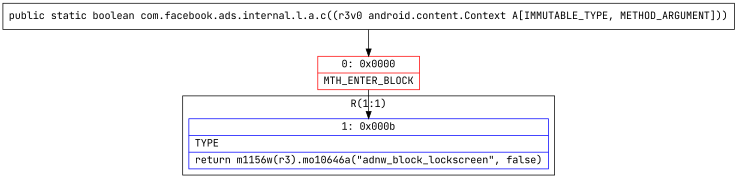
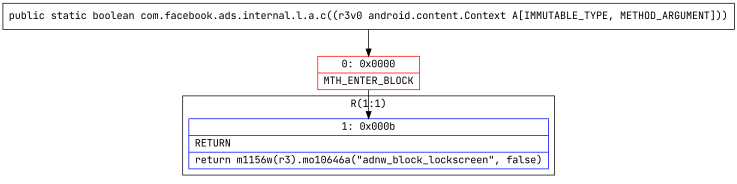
node "1: 0x000b": text "TYPE" -> "RETURN"
